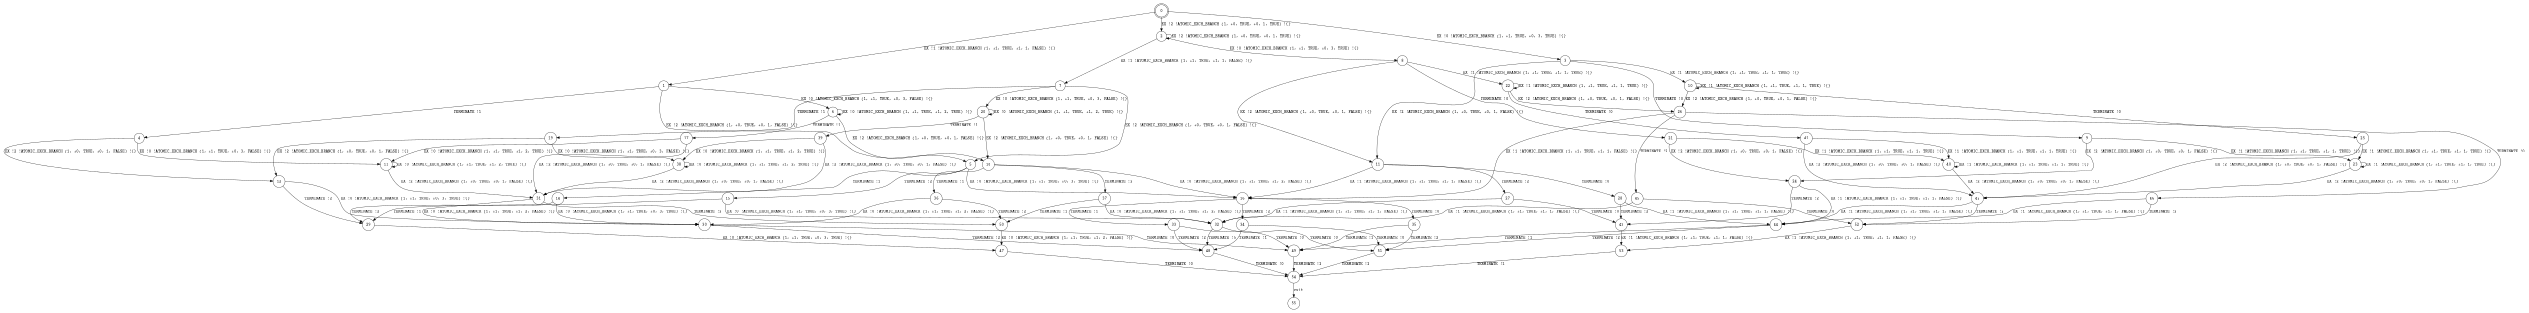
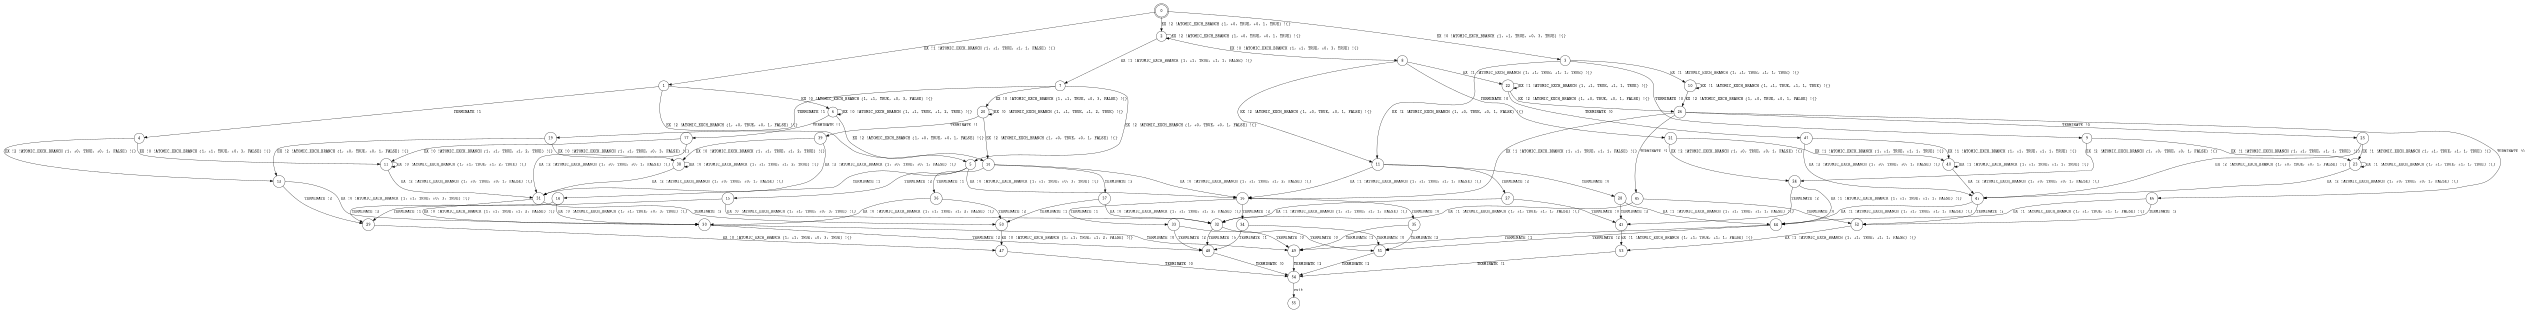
edge "10" -> "25": now "26" -> "25"
